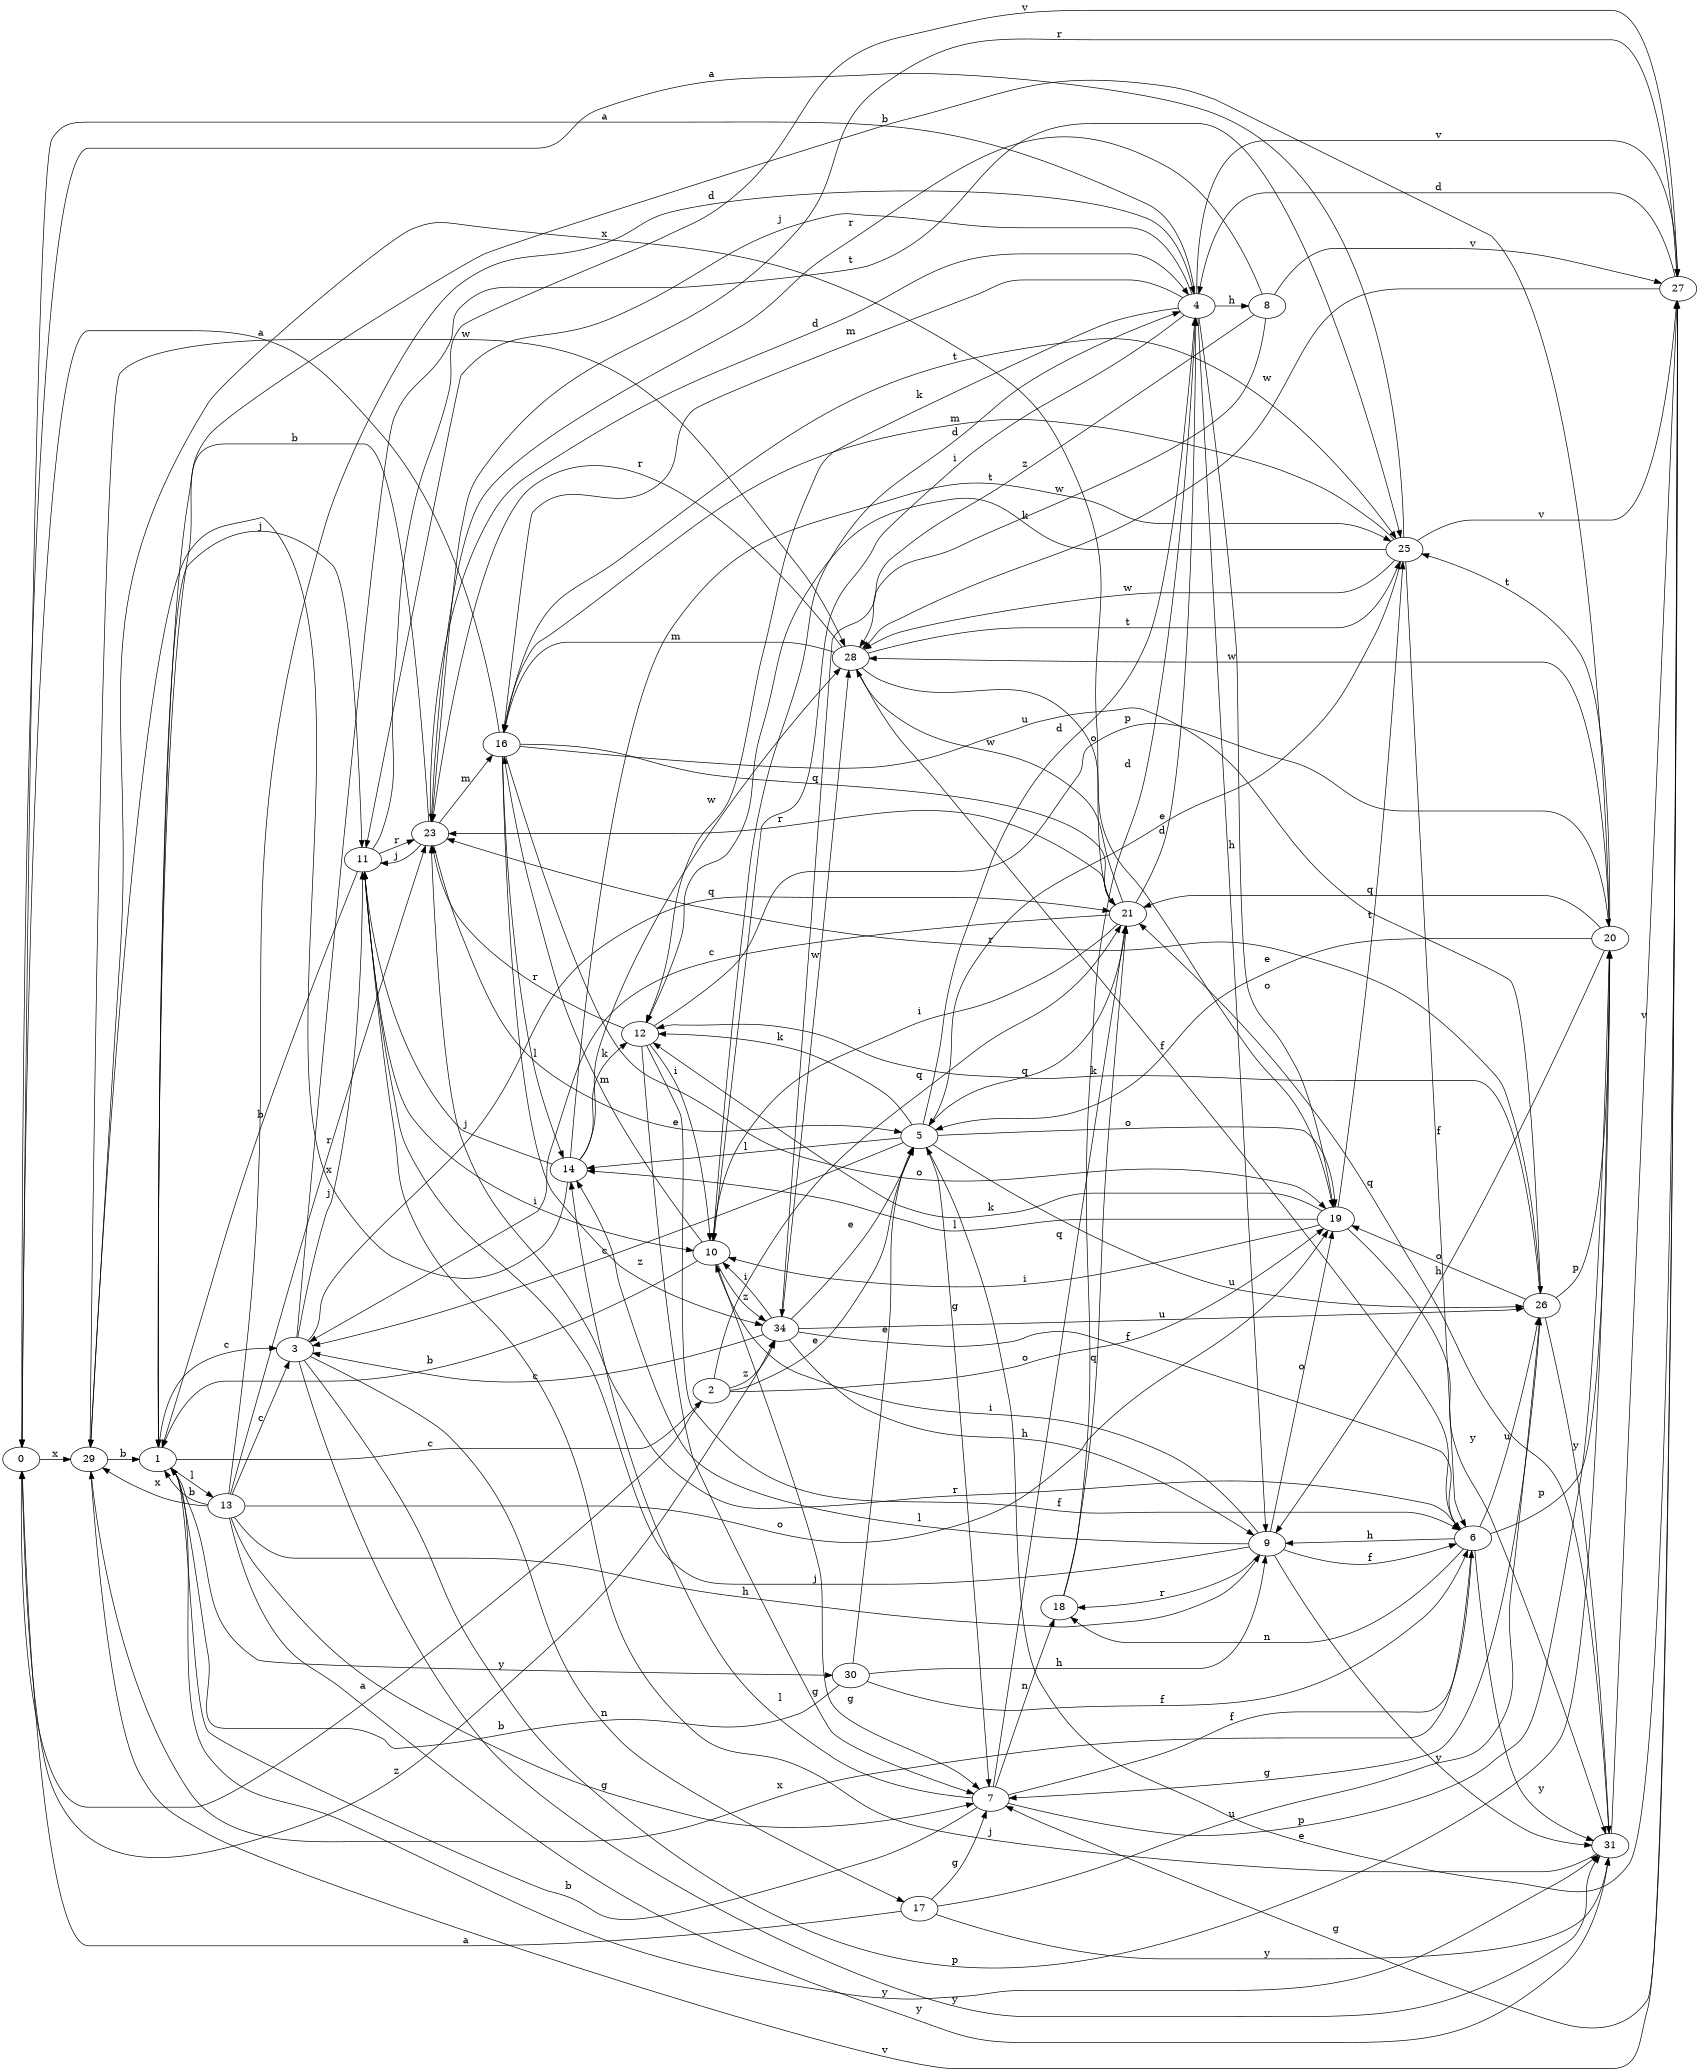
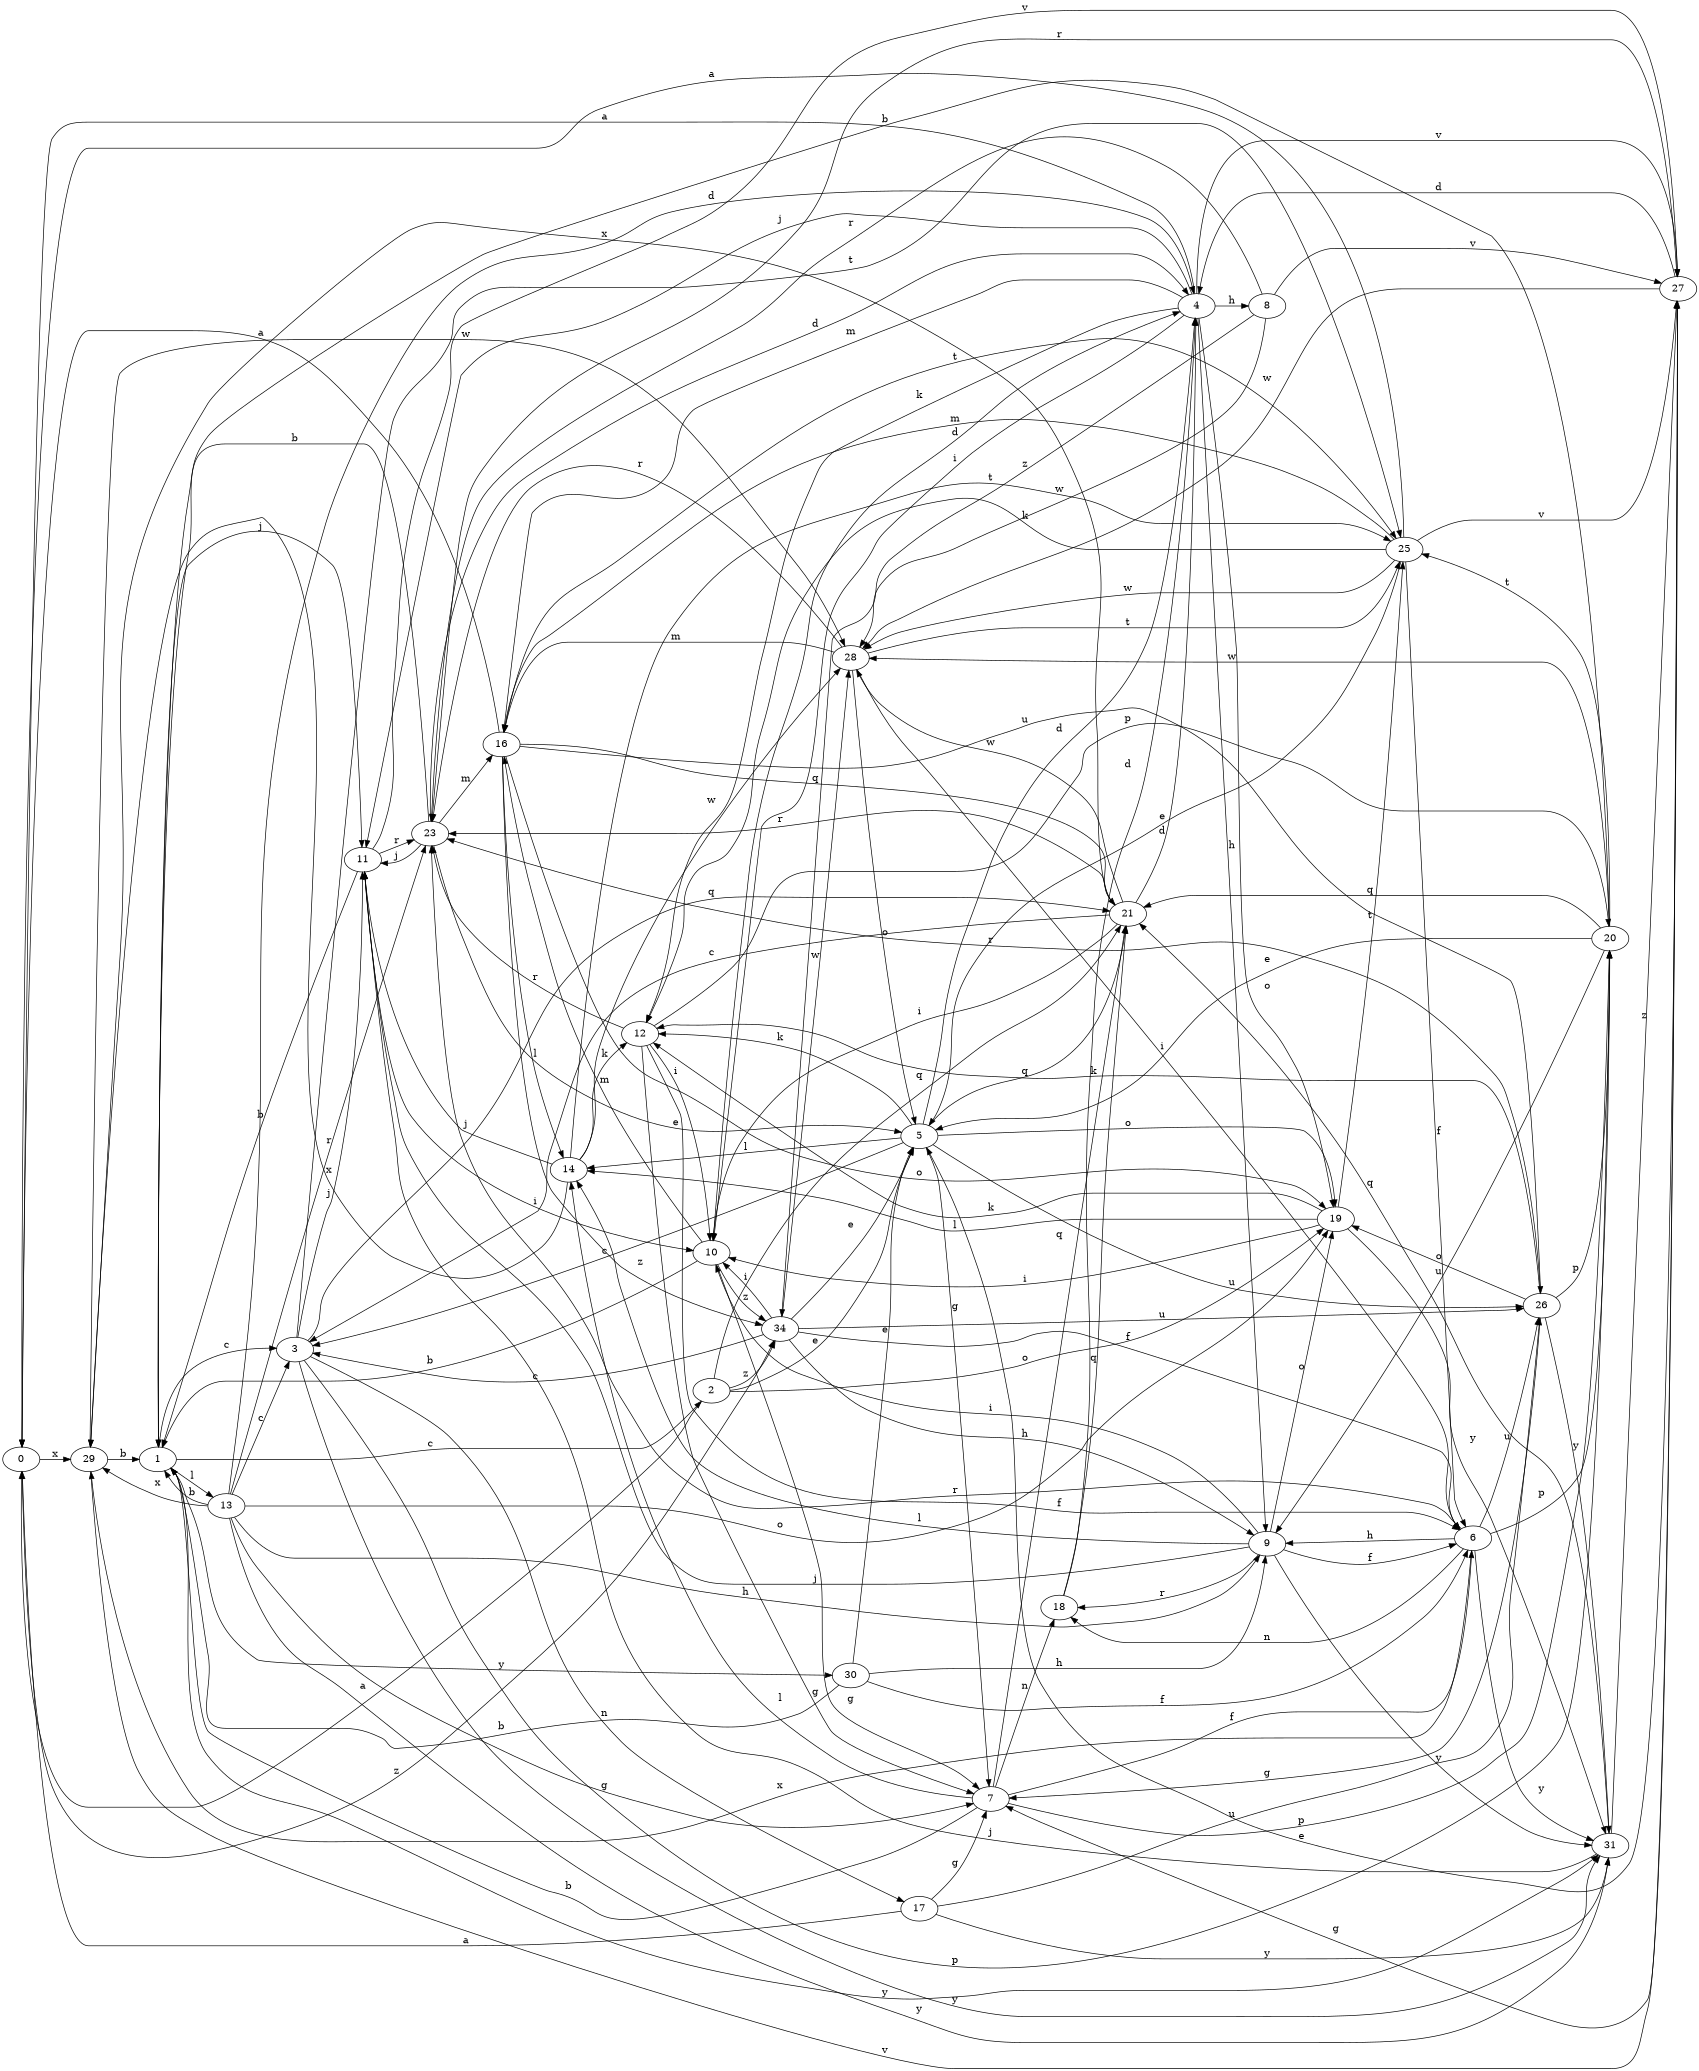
edge "28" -> "19": now "28" -> "5"
edge "31" -> "27": label "v" -> "z"
edge "28" -> "6": label "f" -> "i"
edge "20" -> "9": label "h" -> "u"
